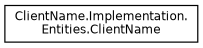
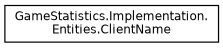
node "ClientName.Implementation. Entities.ClientName": label "ClientName.Implementation. Entities.ClientName" -> "GameStatistics.Implementation. Entities.ClientName"
